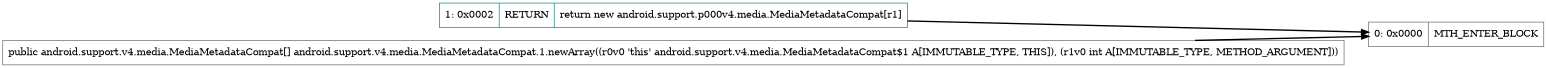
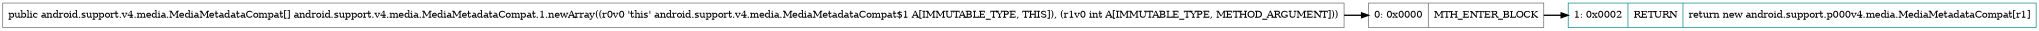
edge "1: 0x0002" -> "0: 0x0000": reversed
